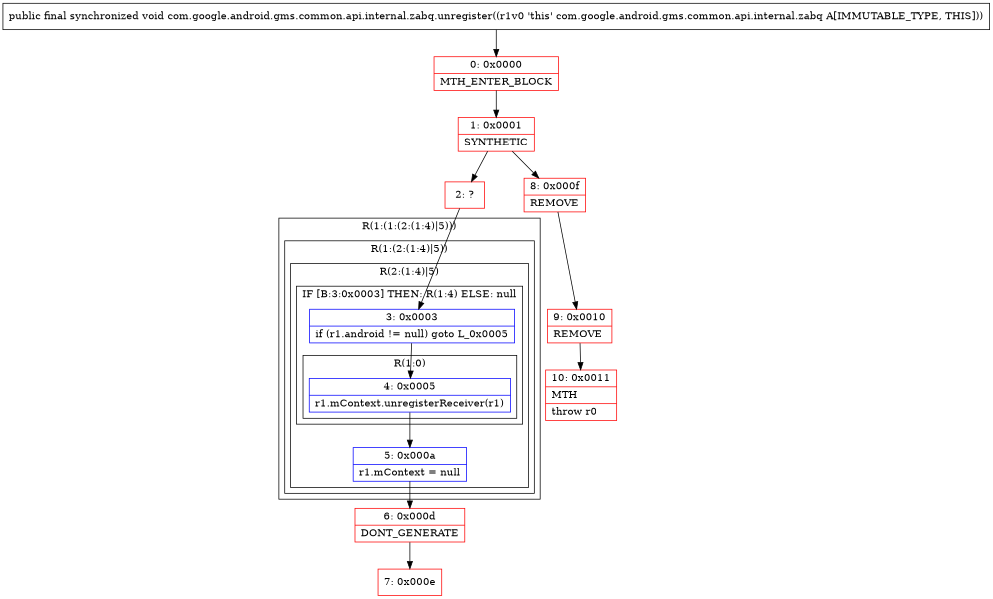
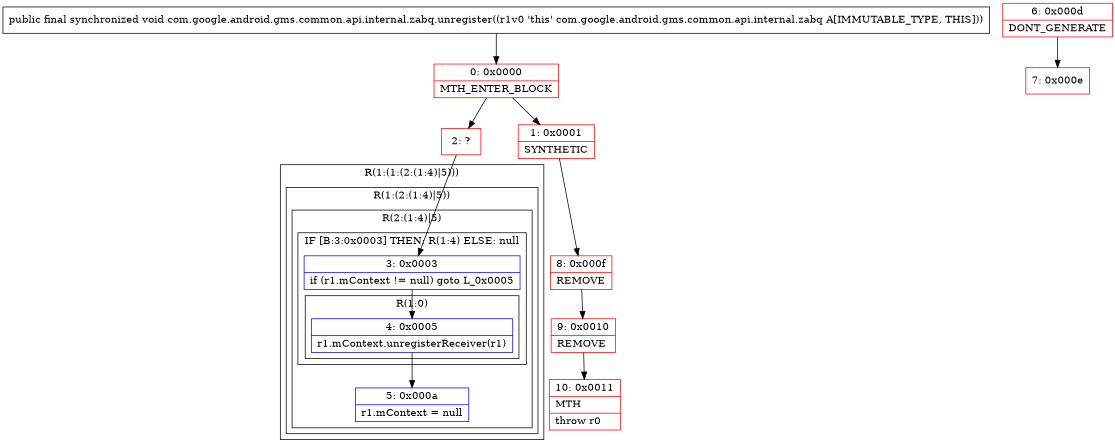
edge "1: 0x0001" -> "2: ?": now "0: 0x0000" -> "2: ?"
node "3: 0x0003": text "if (r1.android != null) goto L_0x0005" -> "if (r1.mContext != null) goto L_0x0005"
edge "5: 0x000a" -> "6: 0x000d": removed
